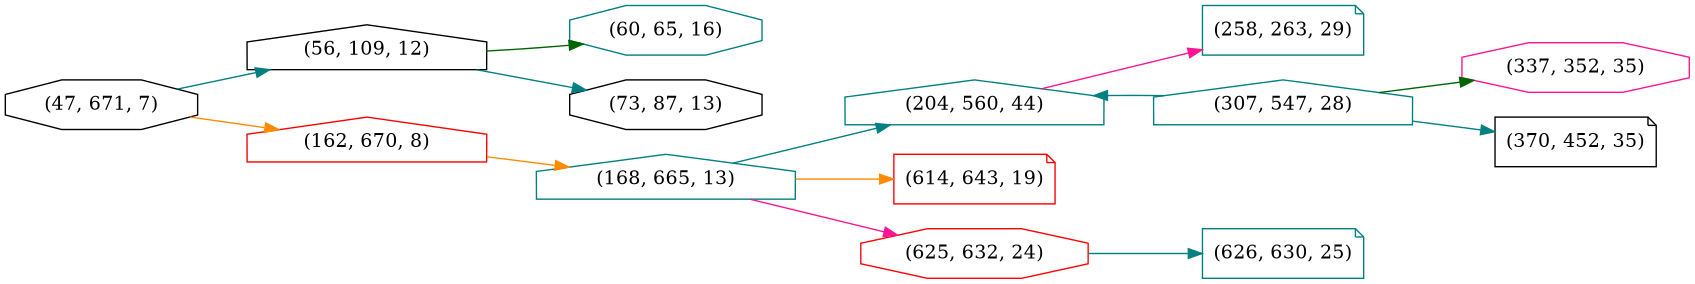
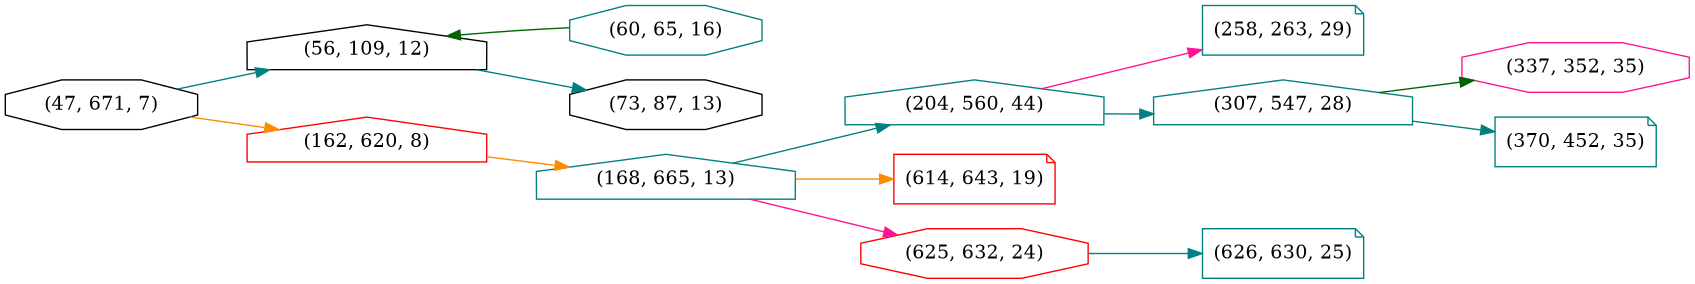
edge "(56, 109, 12)" -> "(60, 65, 16)": reversed
edge "(307, 547, 28)" -> "(204, 560, 44)": reversed
node "(162, 670, 8)": label "(162, 670, 8)" -> "(162, 620, 8)"
node "(370, 452, 35)": color black -> teal
